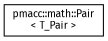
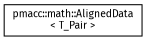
node "pmacc::math::Pair < T_Pair >": label "pmacc::math::Pair < T_Pair >" -> "pmacc::math::AlignedData < T_Pair >"
